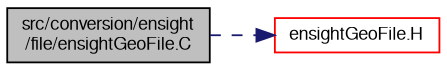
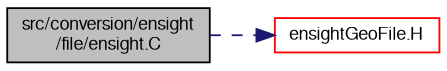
node "src/conversion/ensight /file/ensightGeoFile.C": label "src/conversion/ensight /file/ensightGeoFile.C" -> "src/conversion/ensight /file/ensight.C"
